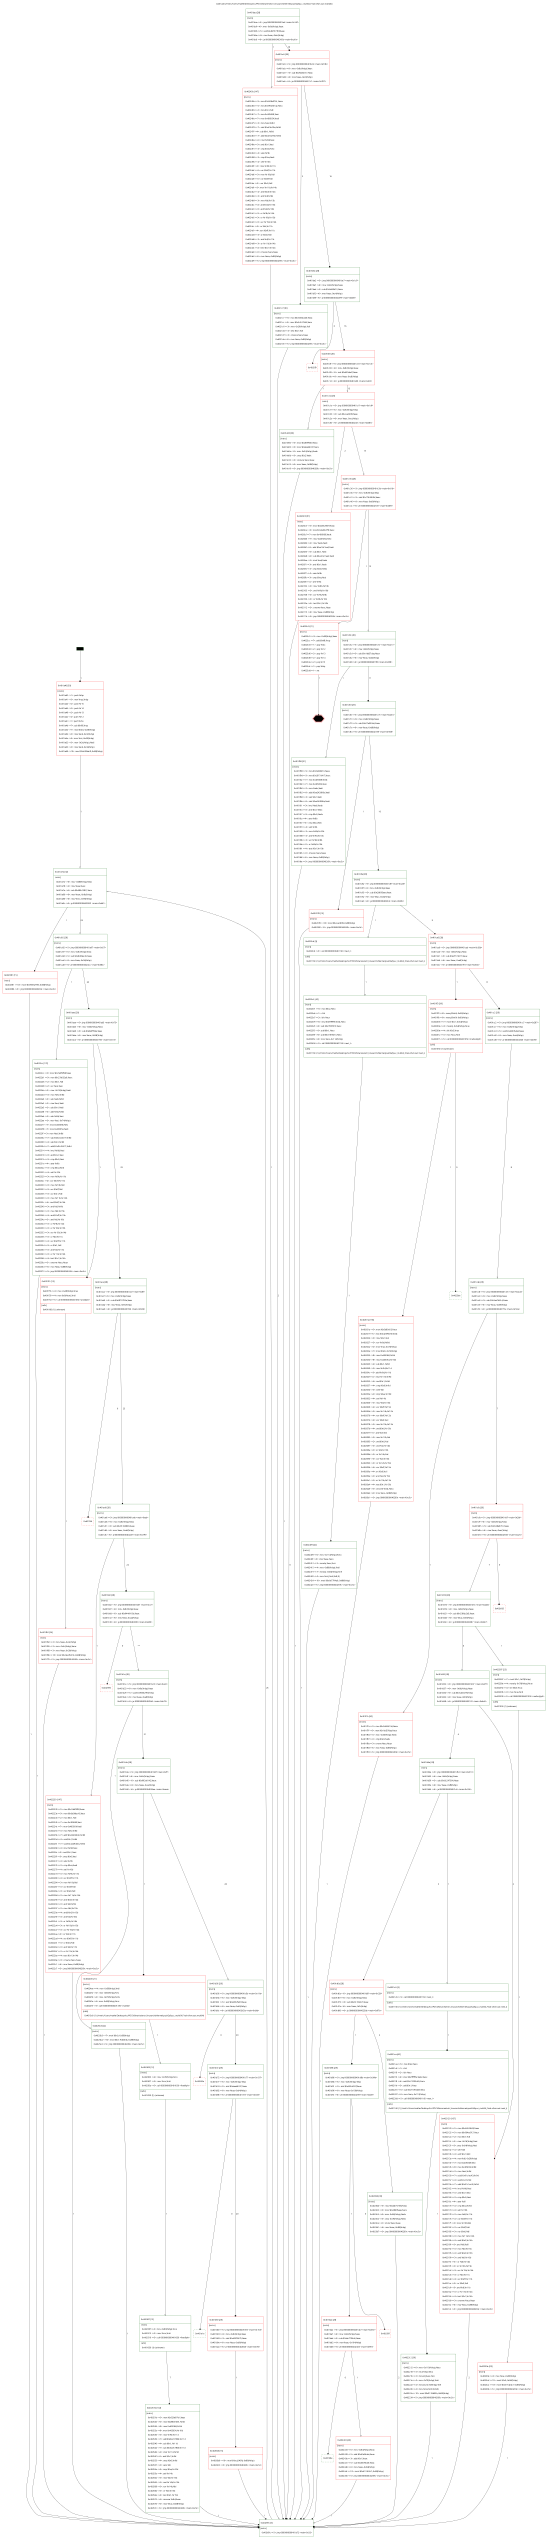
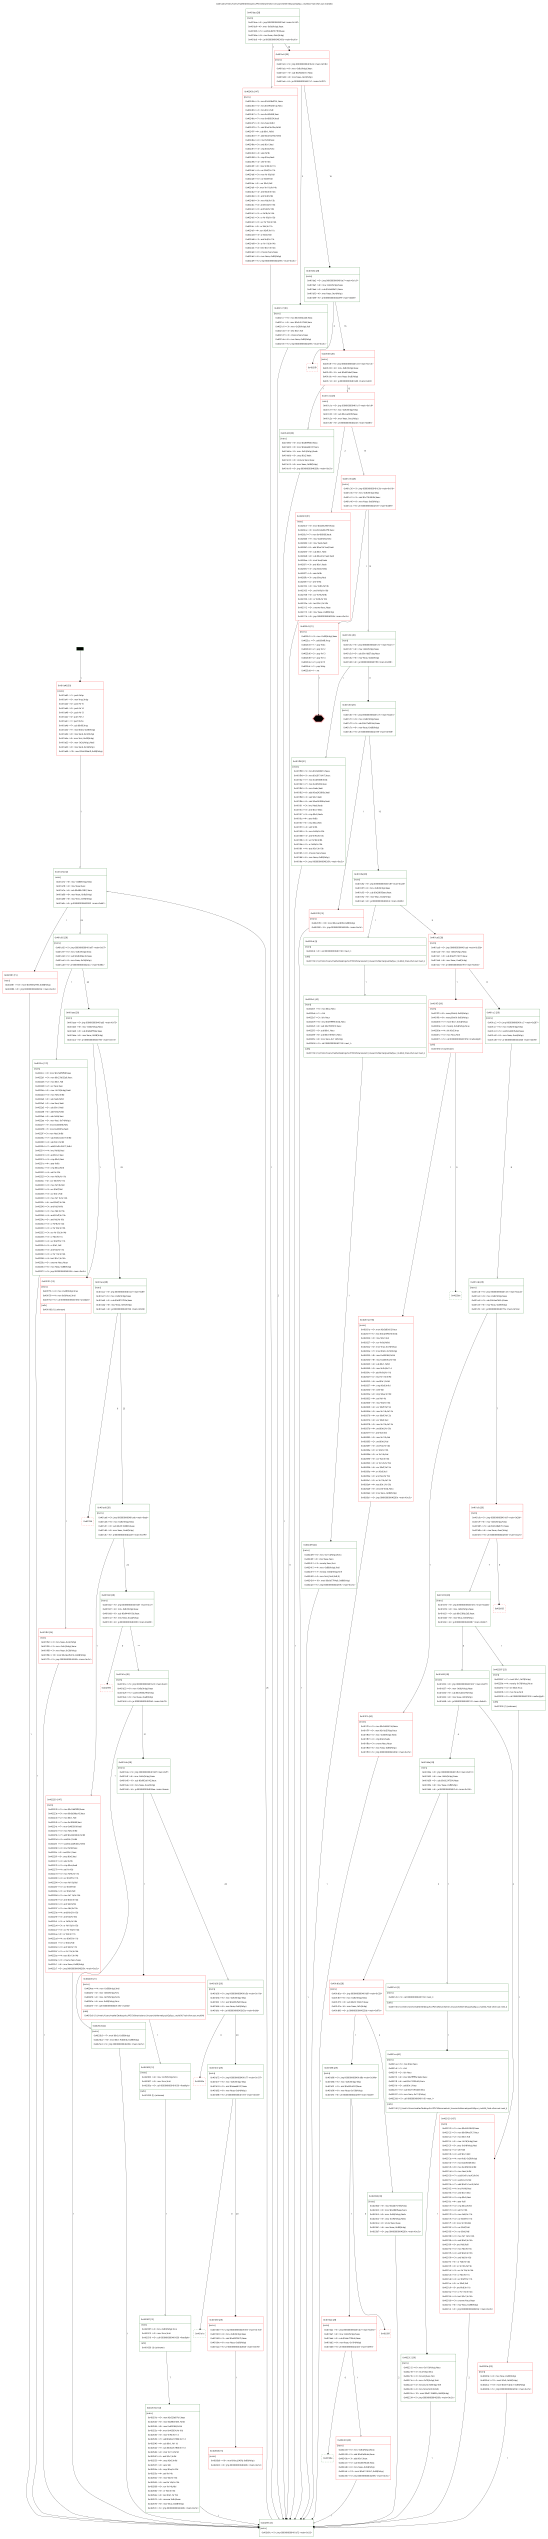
edge "0x4020b6 [15]" -> "0x40269c [5]": removed, label "1"
